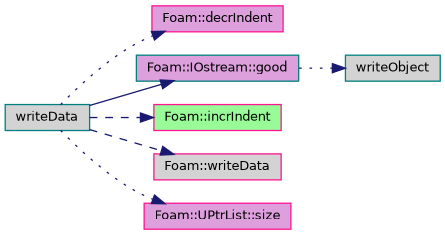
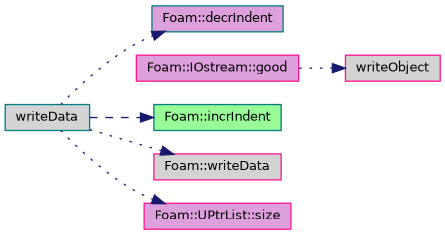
node "Foam::decrIndent": color deeppink -> teal
node "Foam::IOstream::good": color teal -> deeppink
node "writeObject": color teal -> deeppink
edge "writeData" -> "Foam::IOstream::good": removed
node "Foam::incrIndent": color deeppink -> teal
edge "writeData" -> "Foam::writeData": style dashed -> dotted
